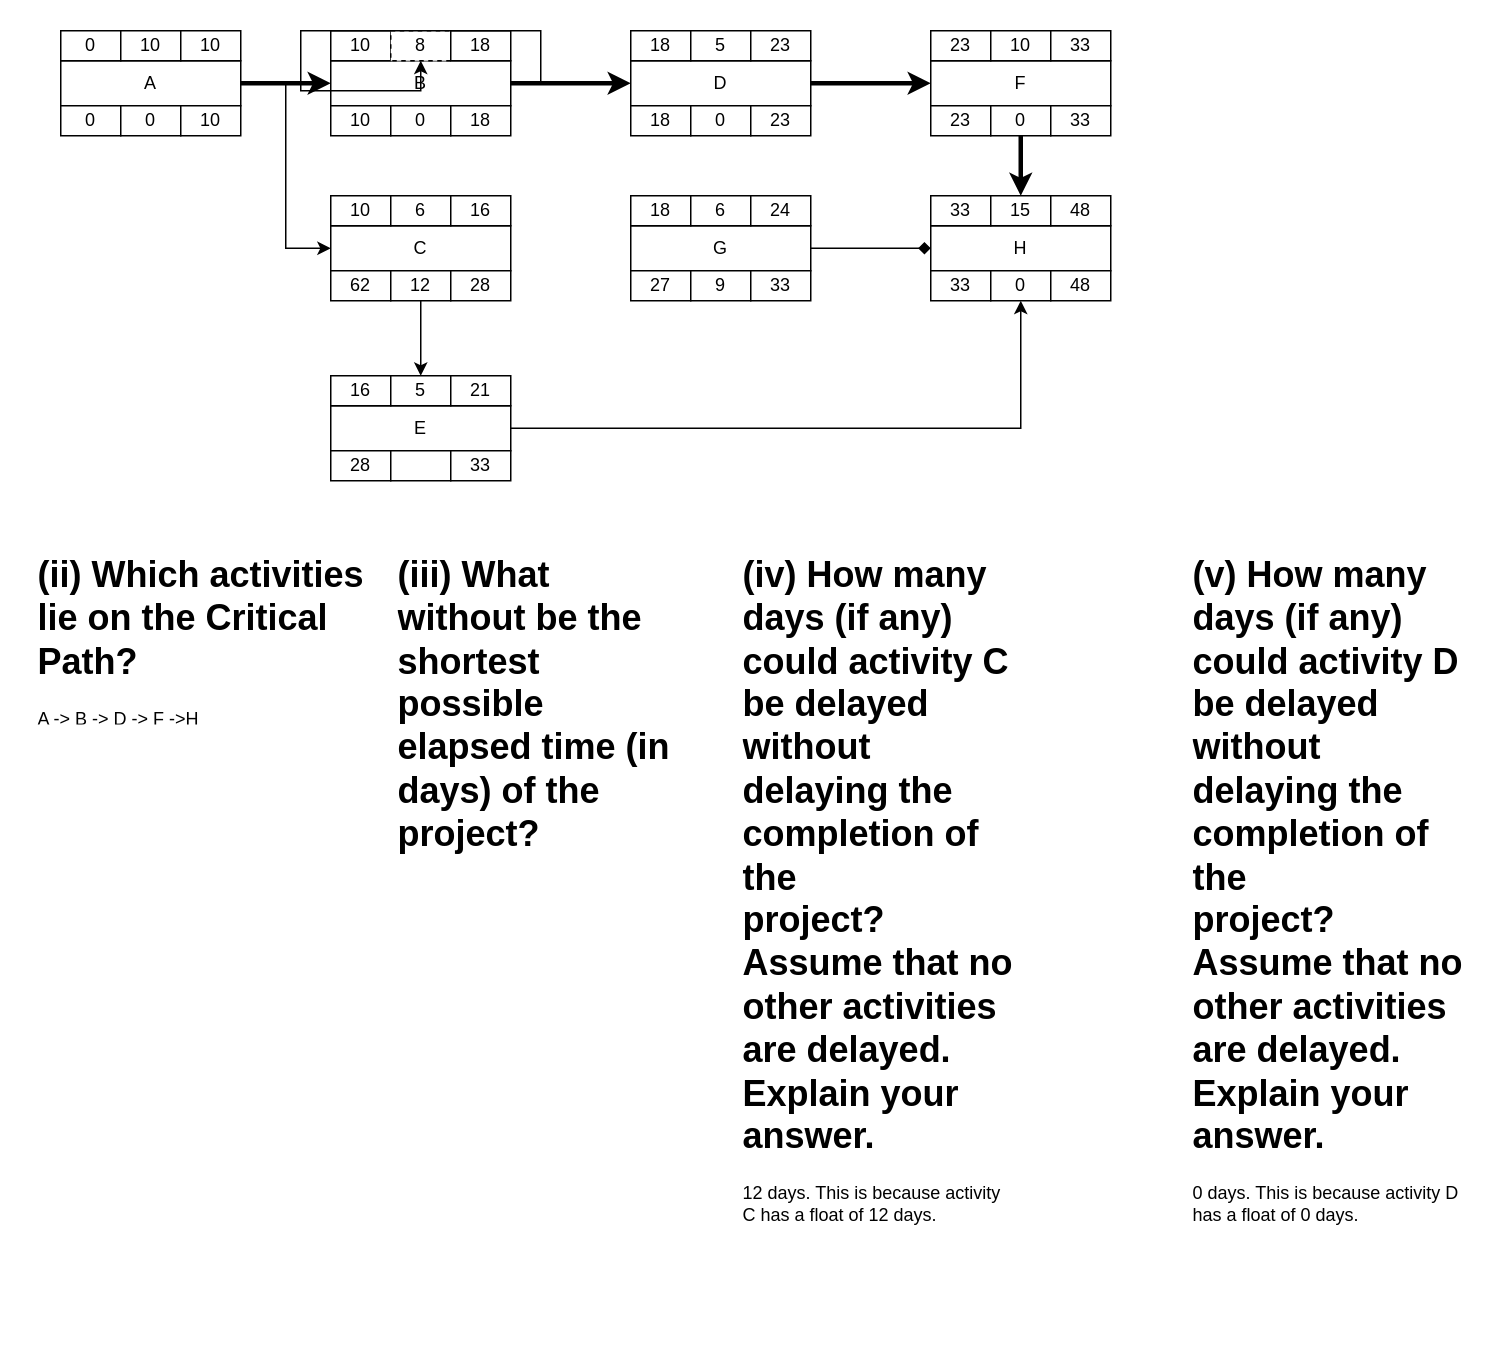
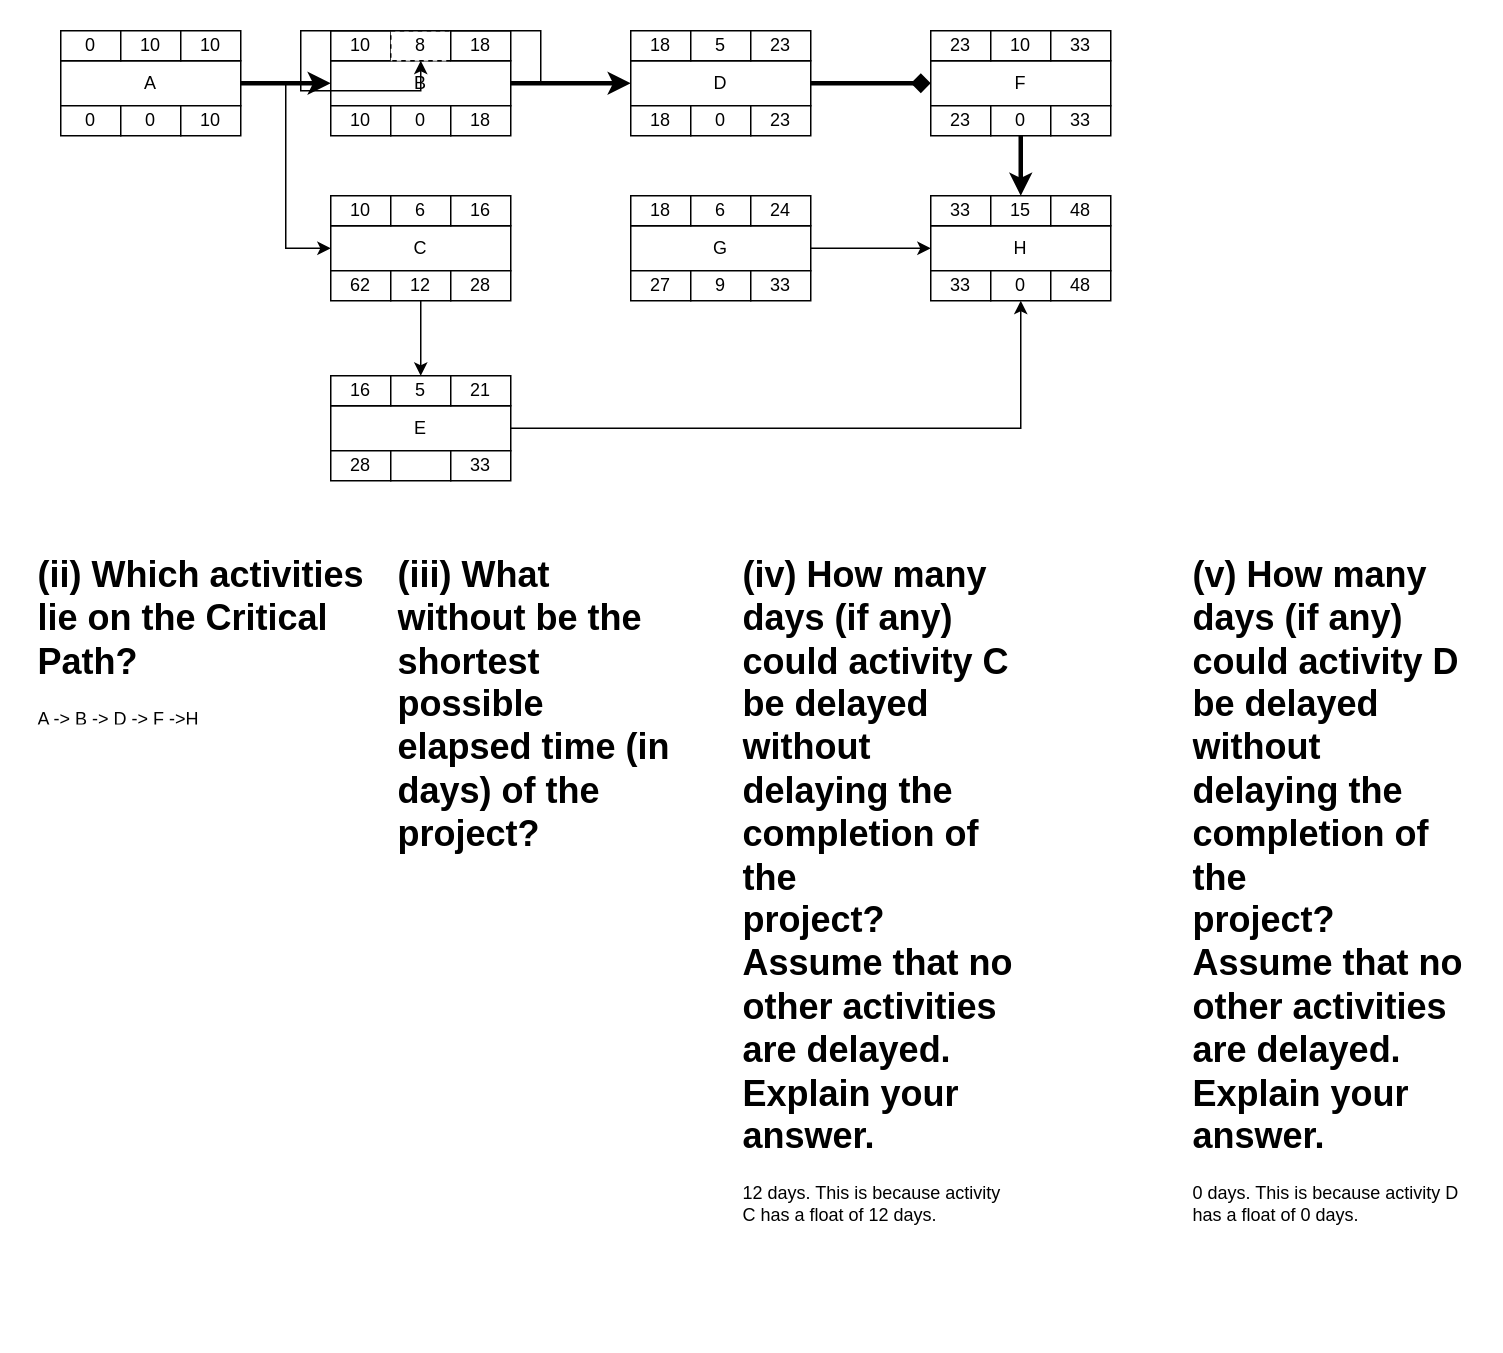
edge "D" -> "F": arrowhead classic -> diamond
edge "G" -> "H": arrowhead diamond -> classic
